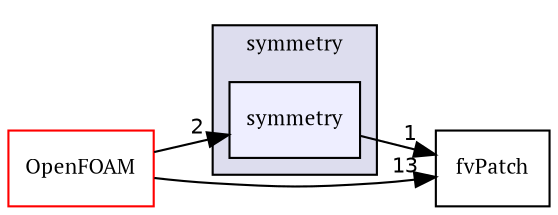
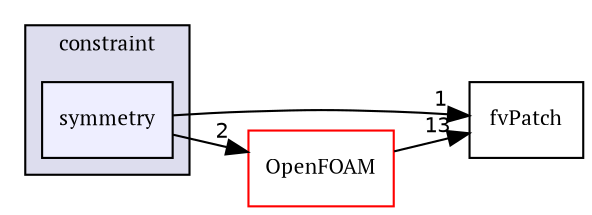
cluster "symmetry": label "symmetry" -> "constraint"
edge "OpenFOAM" -> "symmetry": reversed
